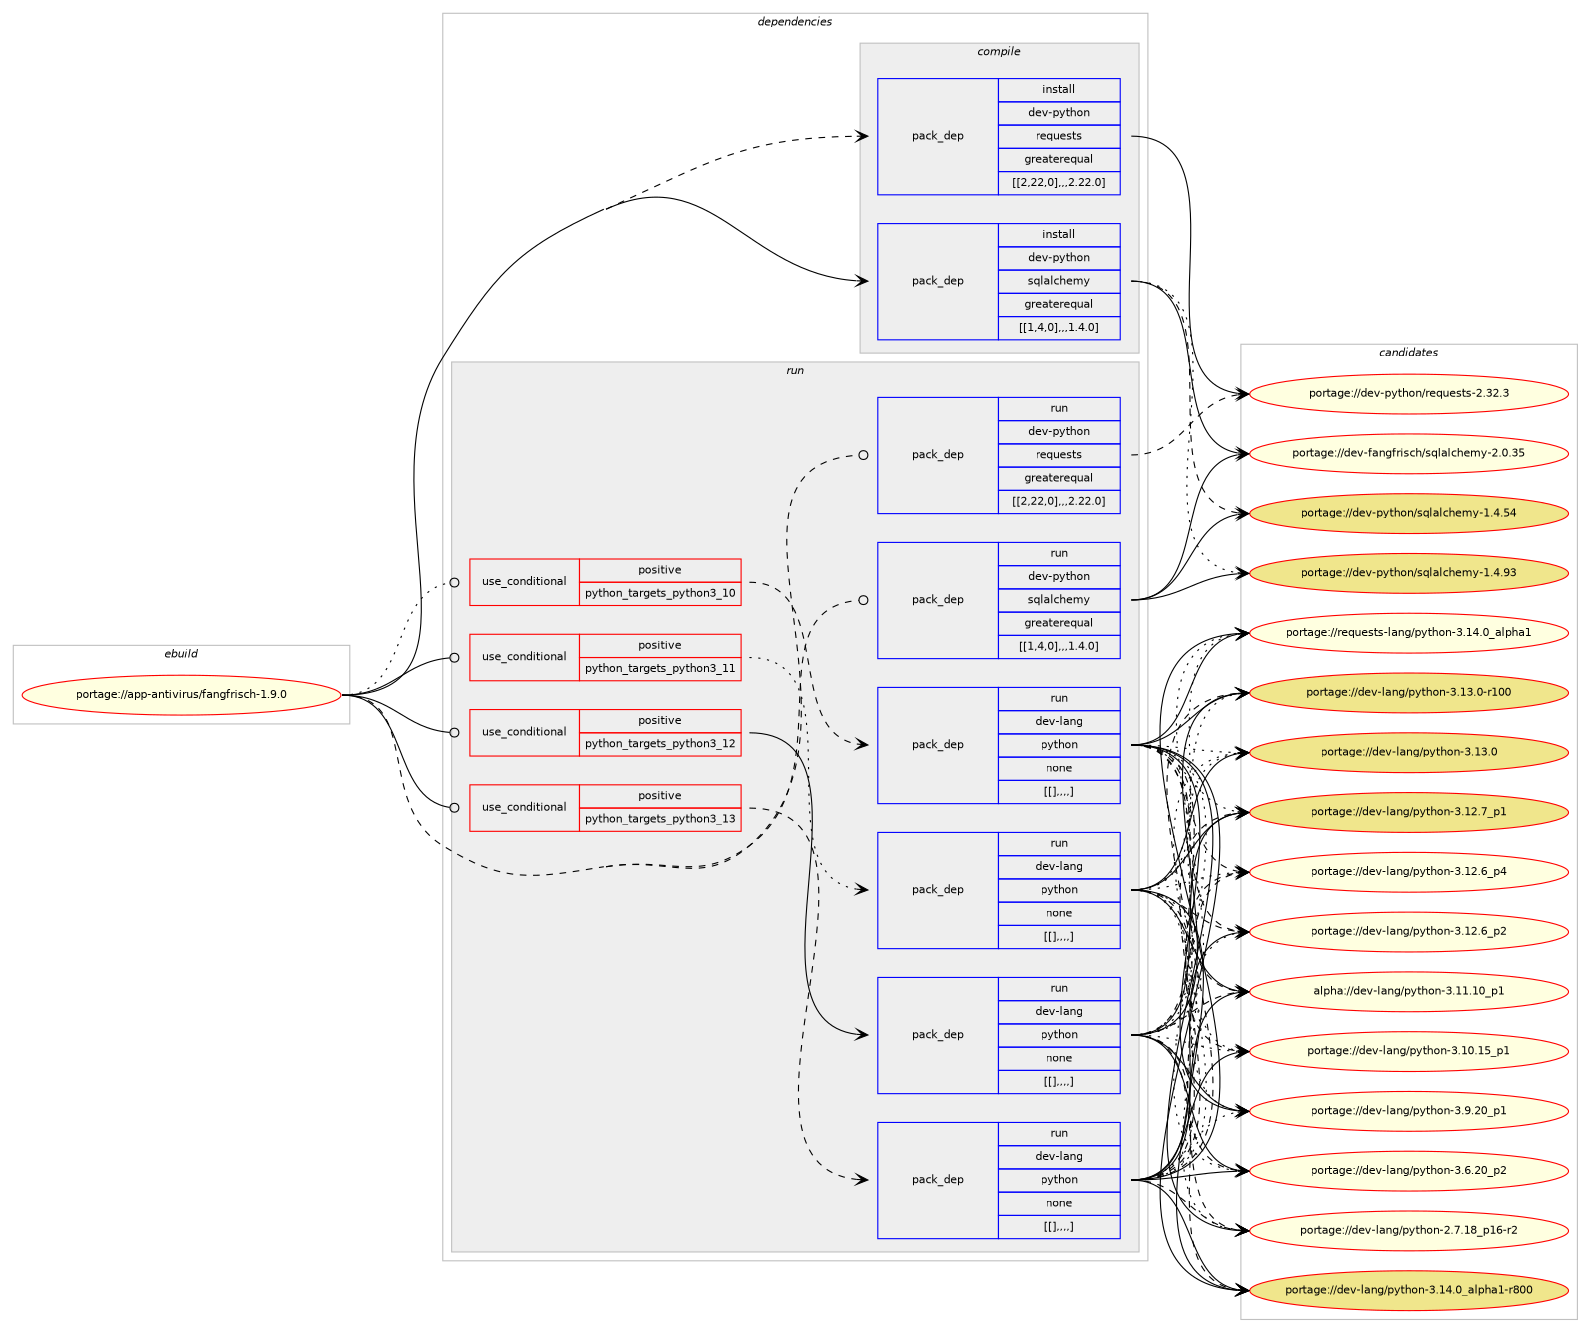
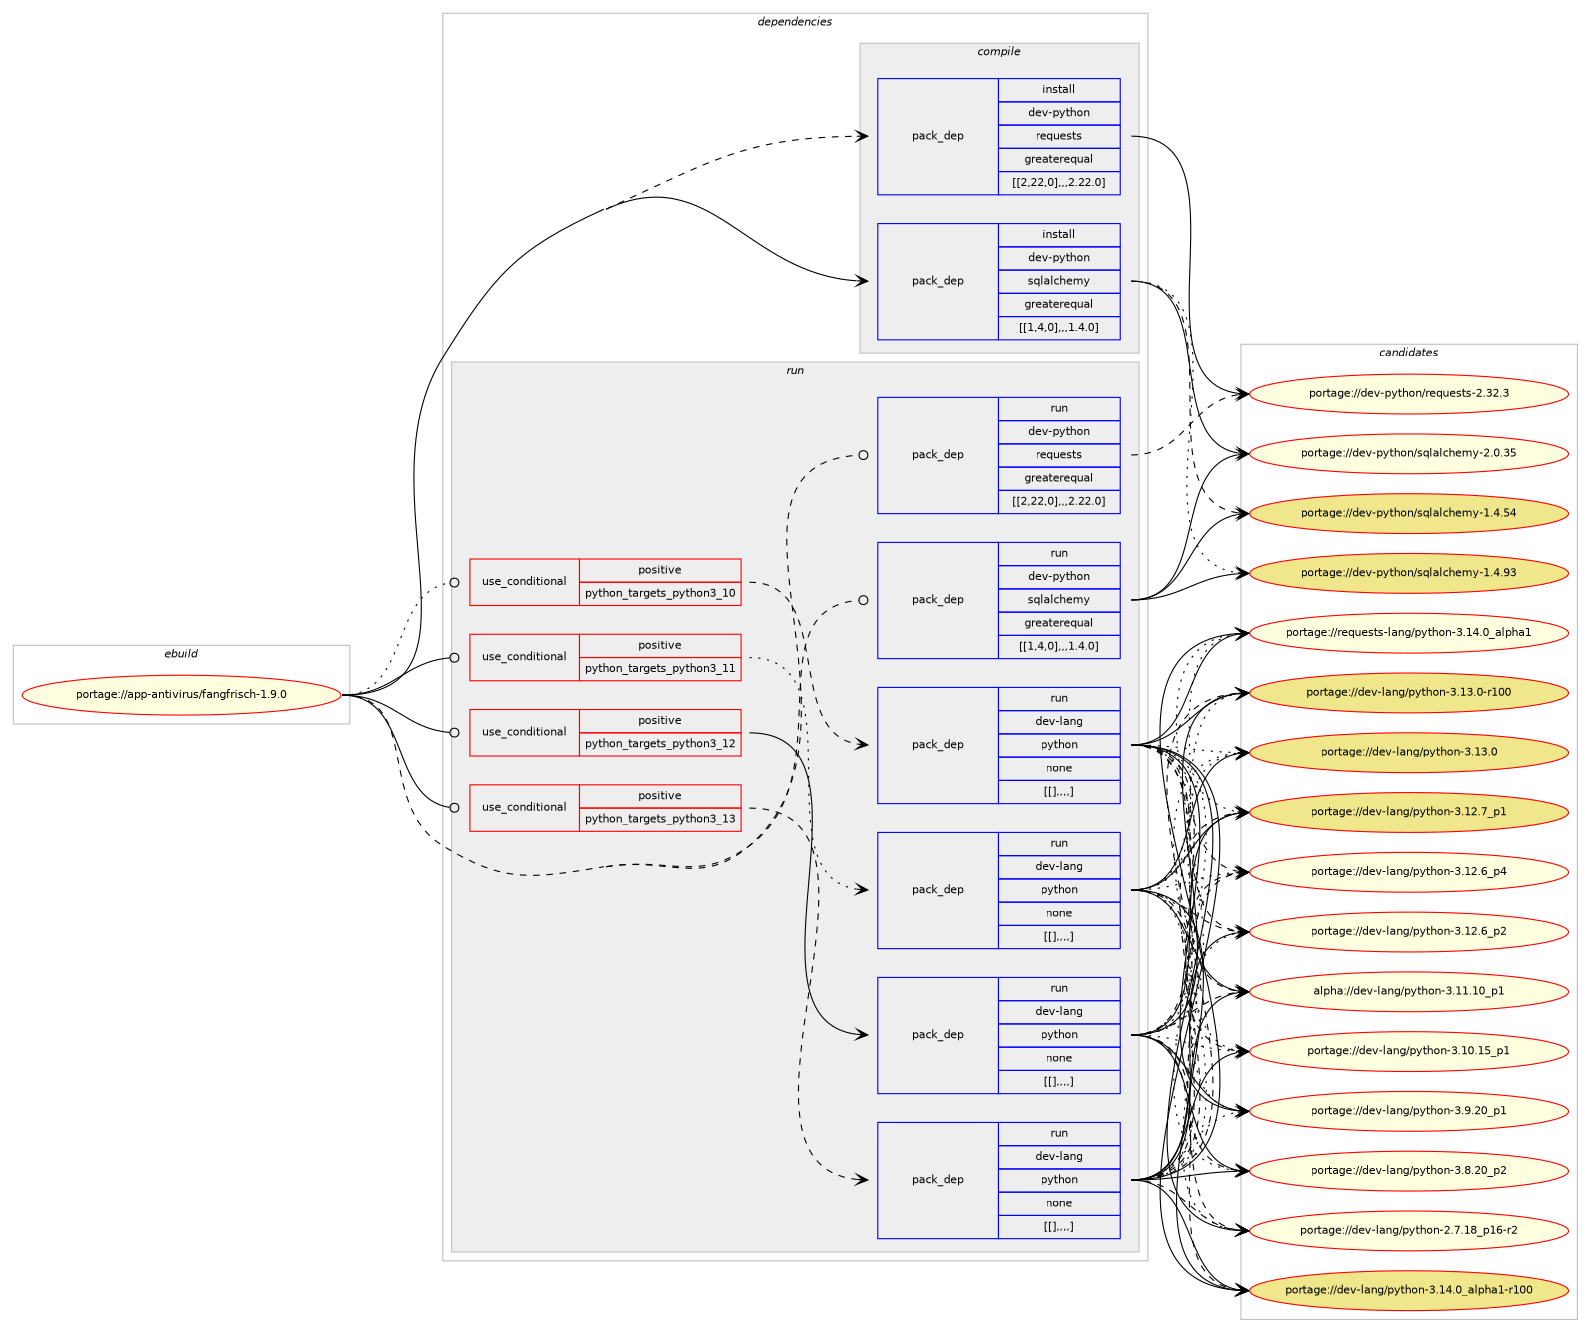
node "portage://dev-fangfrisch/sqlalchemy-2.0.35": label "portage://dev-fangfrisch/sqlalchemy-2.0.35" -> "portage://dev-python/sqlalchemy-2.0.35"
node "portage://dev-lang/python-3.6.20_p2": label "portage://dev-lang/python-3.6.20_p2" -> "portage://dev-lang/python-3.8.20_p2"
node "portage://dev-lang/python-3.14.0_alpha1-r800": label "portage://dev-lang/python-3.14.0_alpha1-r800" -> "portage://dev-lang/python-3.14.0_alpha1-r100"
